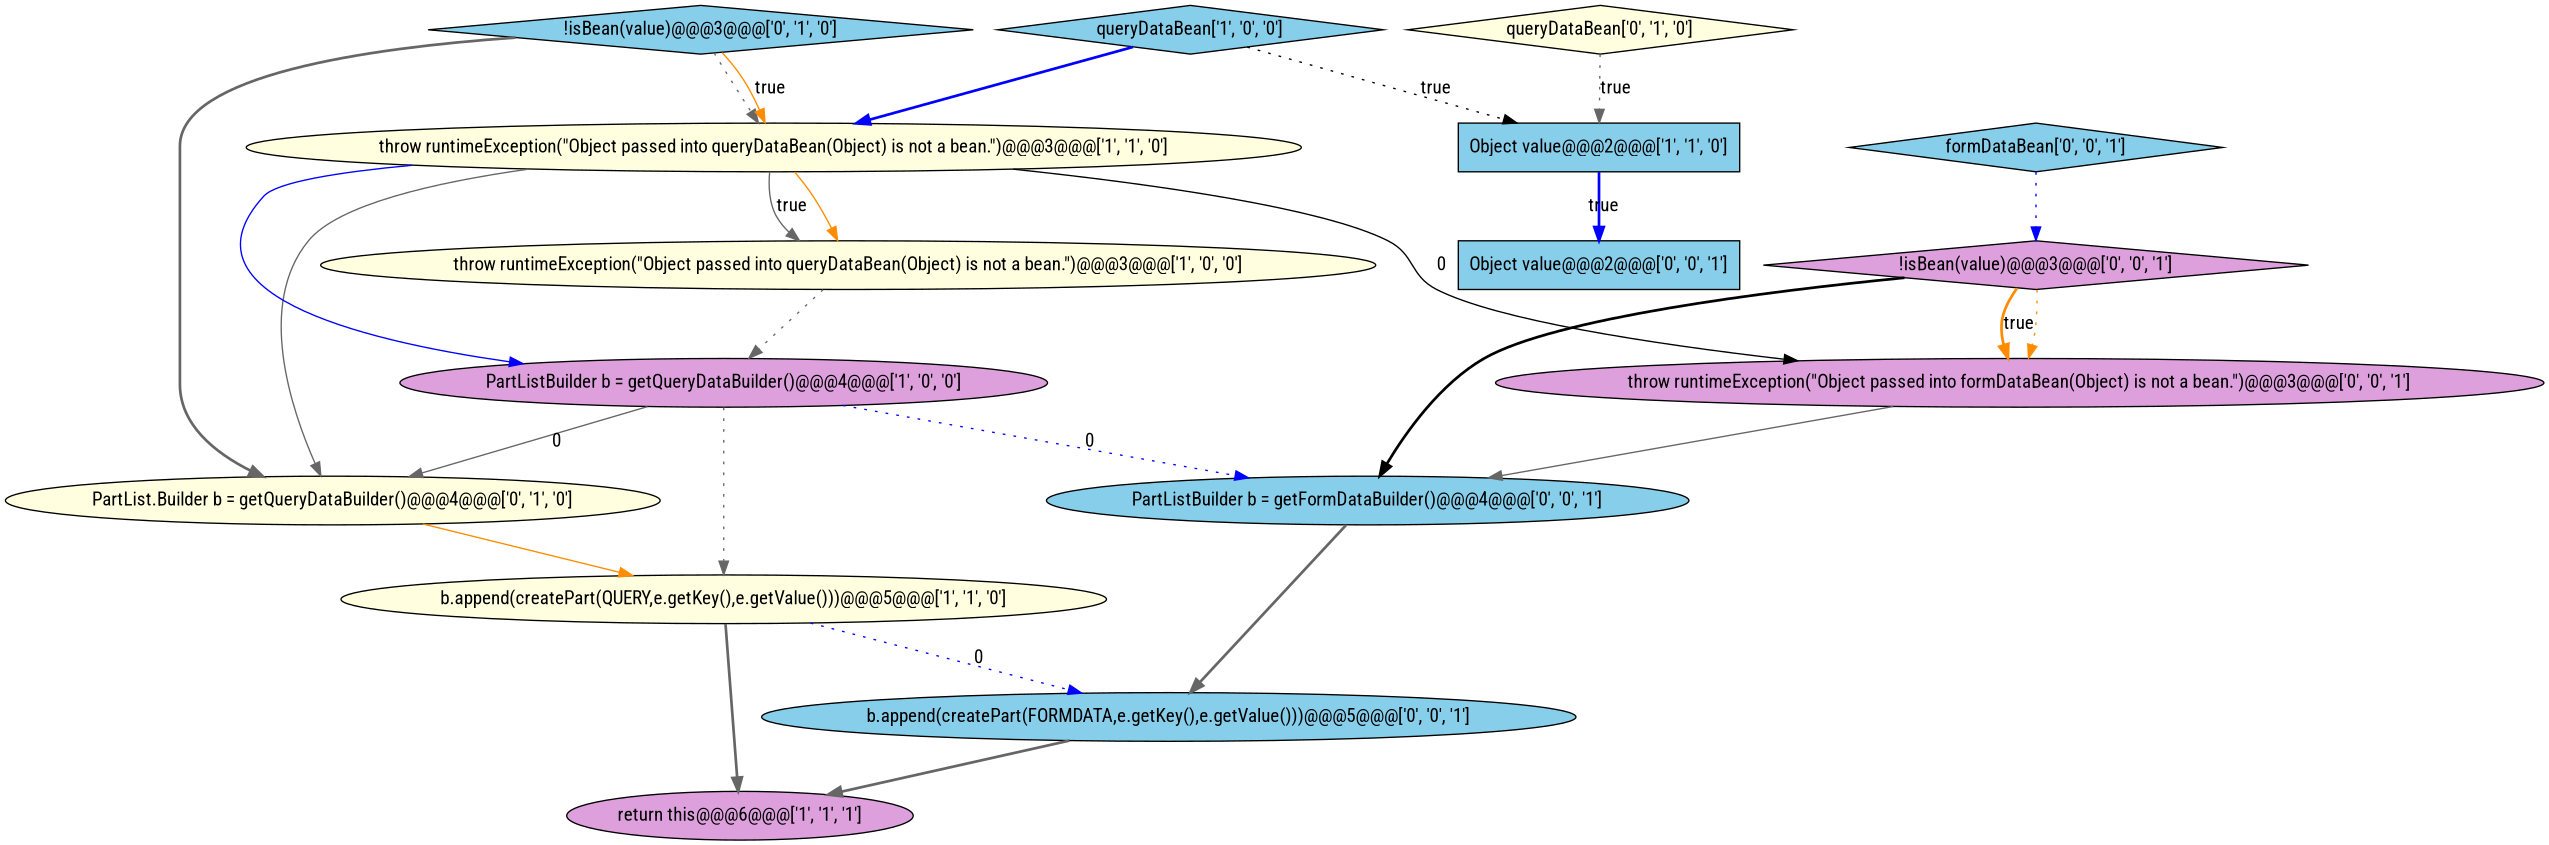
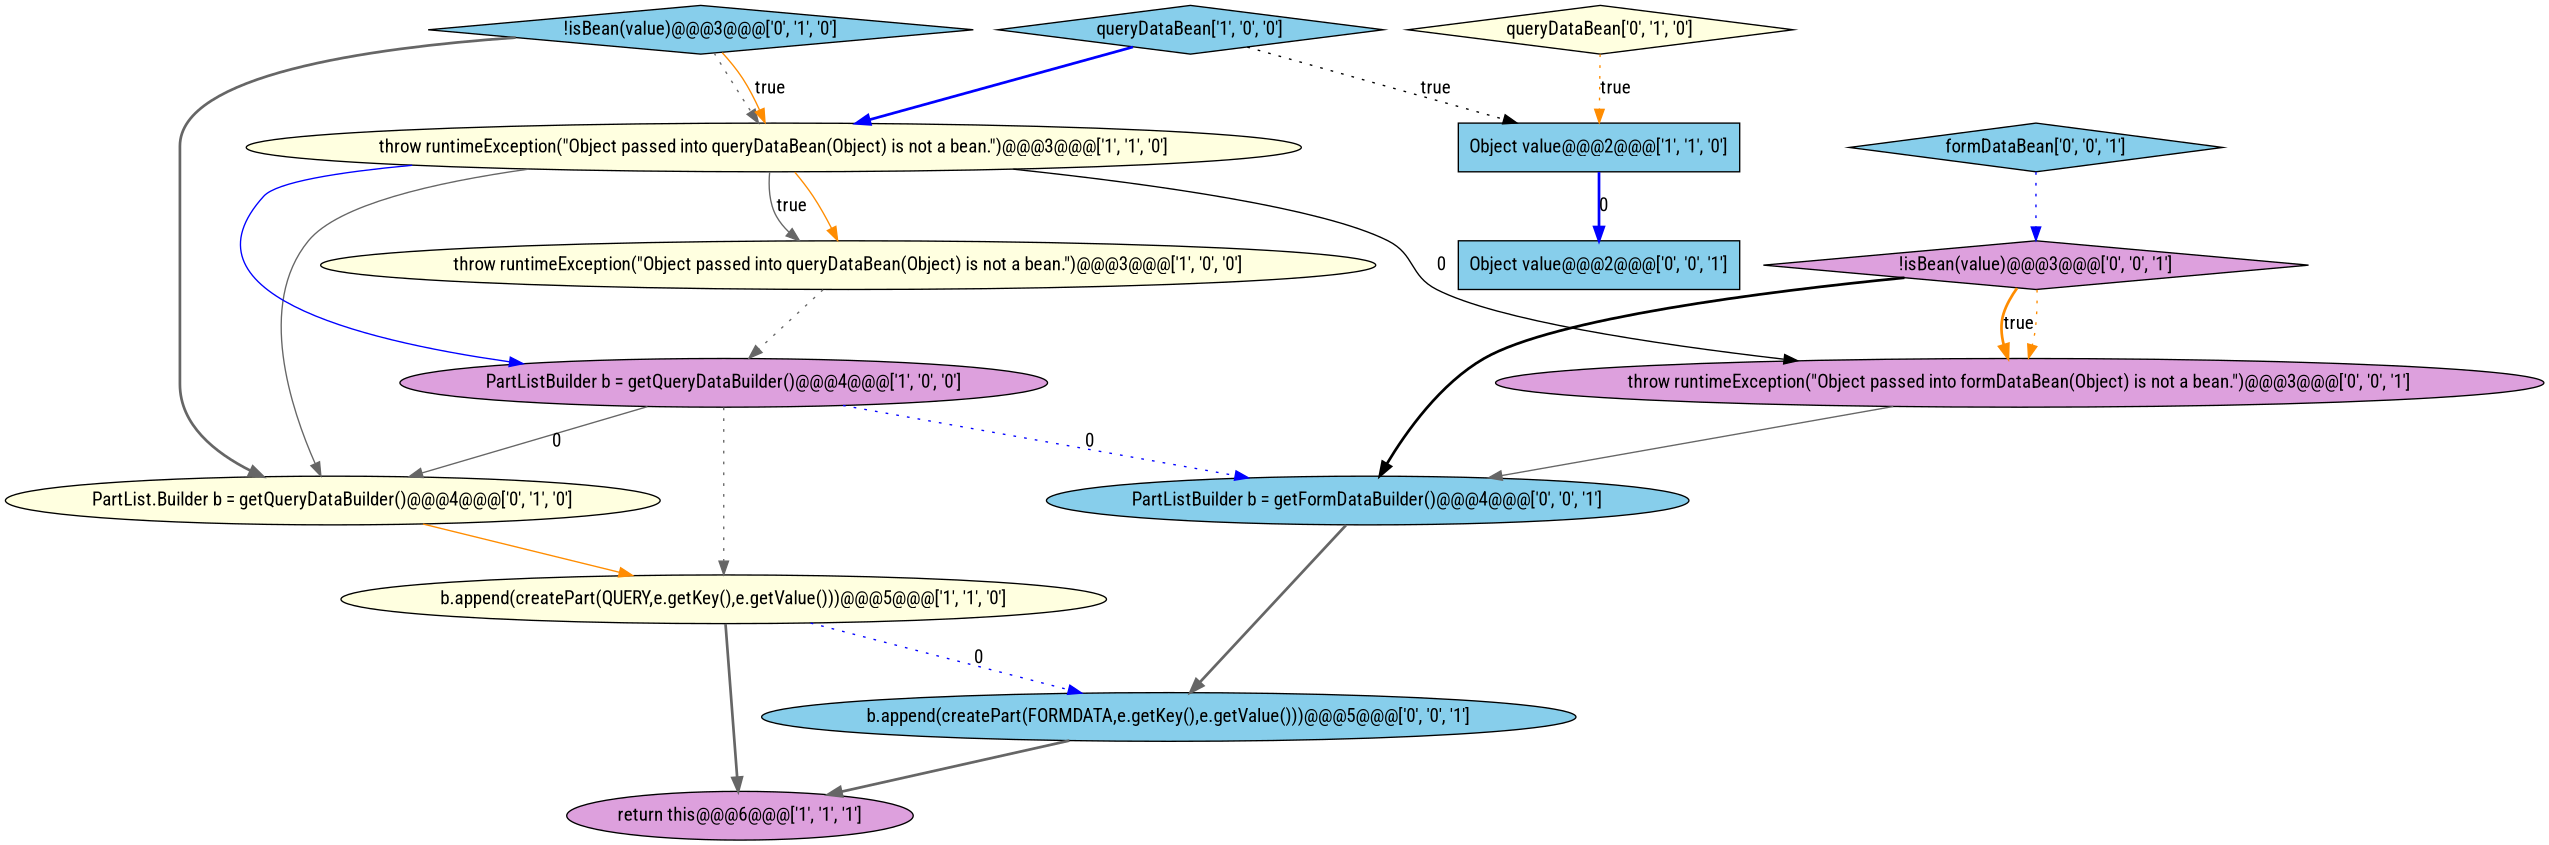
edge "queryDataBean['0', '1', '0']" -> "Object value@@@2@@@['1', '1', '0']": color gray40 -> darkorange
edge "Object value@@@2@@@['1', '1', '0']" -> "Object value@@@2@@@['0', '0', '1']": label "true" -> "0"
